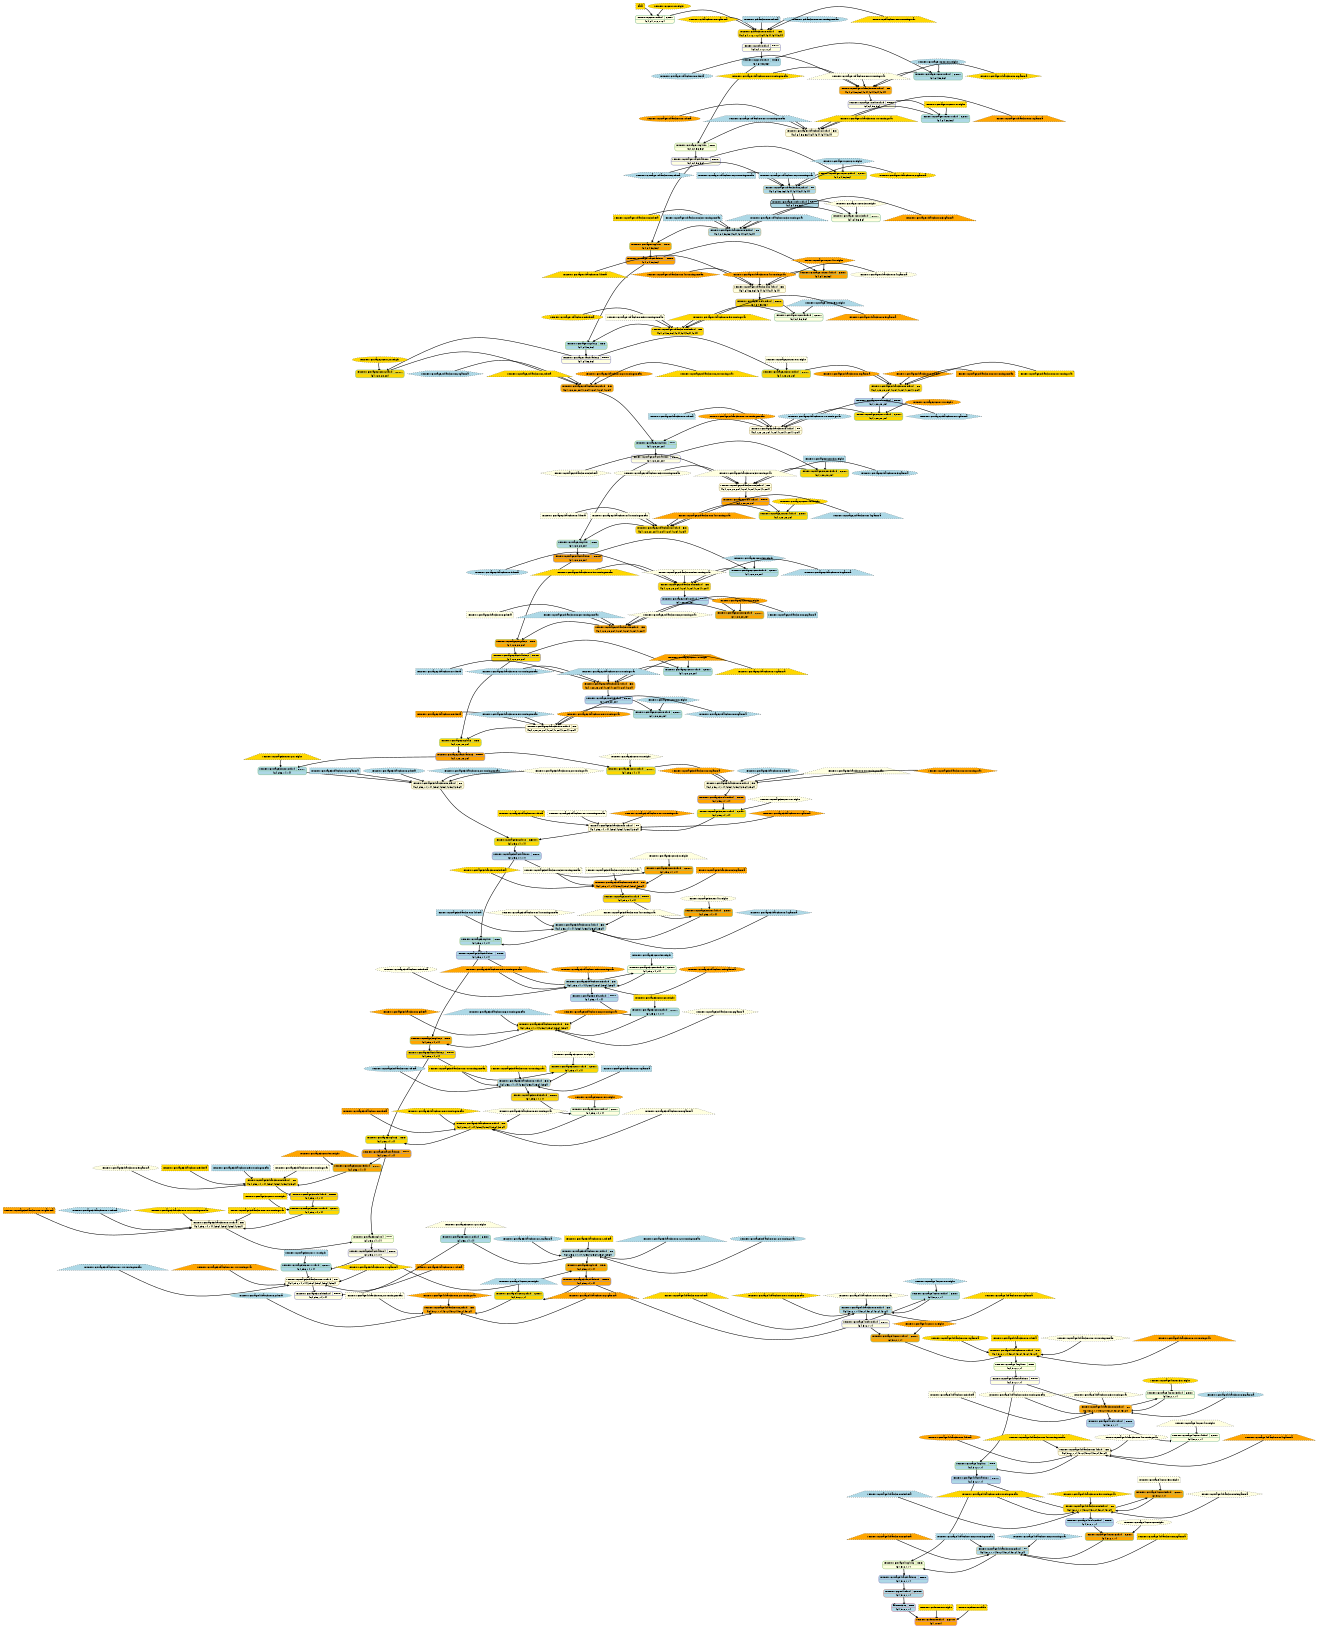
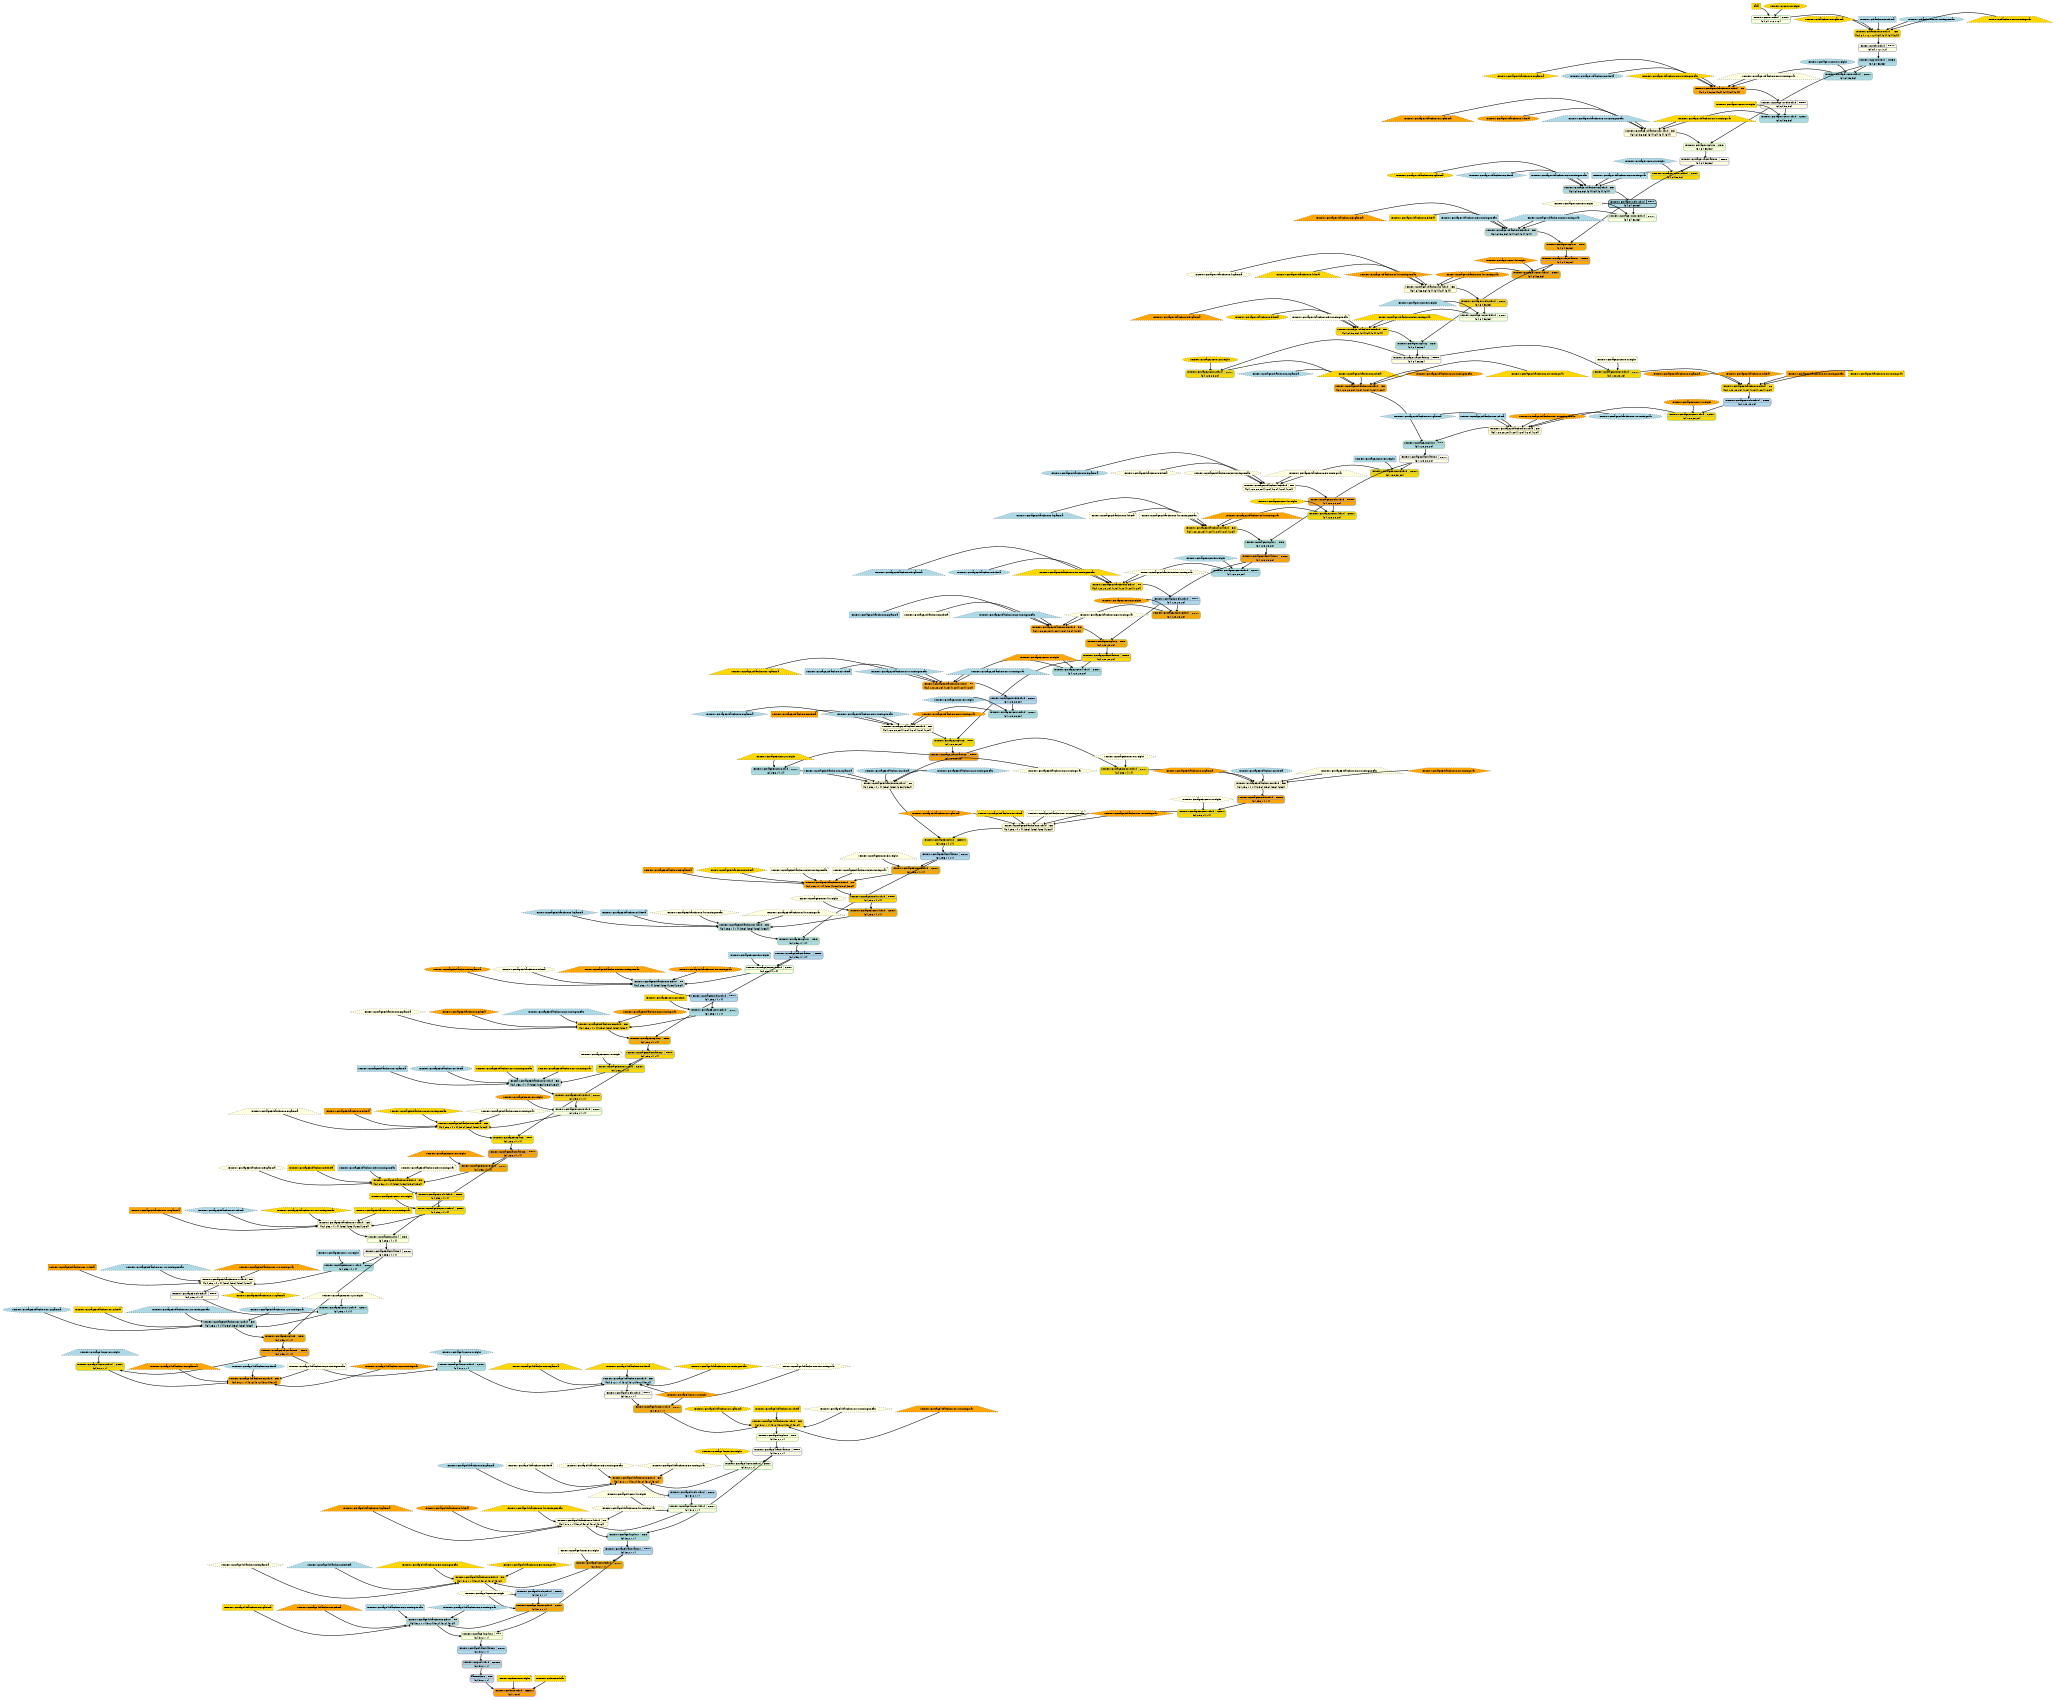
edge "resnetv16_stage3_batchnorm11_gamma" -> "resnetv16_stage3_batchnorm11_fwd": reversed
edge "resnetv16_stage3_conv12_fwd" -> "resnetv16_stage3_relu5_fwd": reversed
